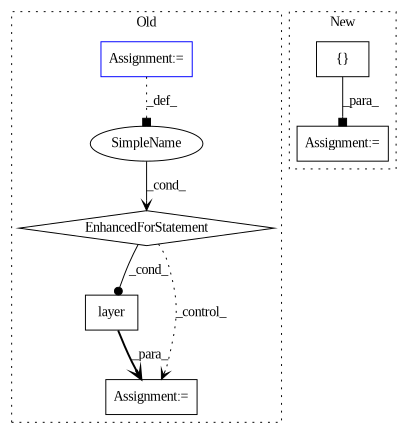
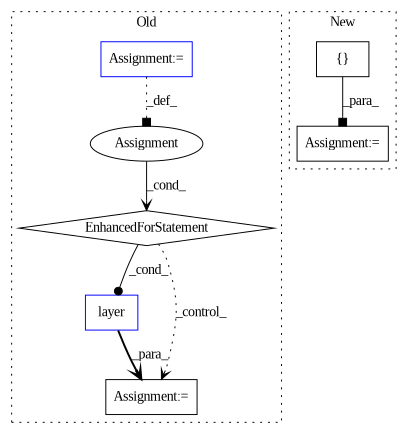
node "SimpleName": label "SimpleName" -> "Assignment"
node "layer": color black -> blue
